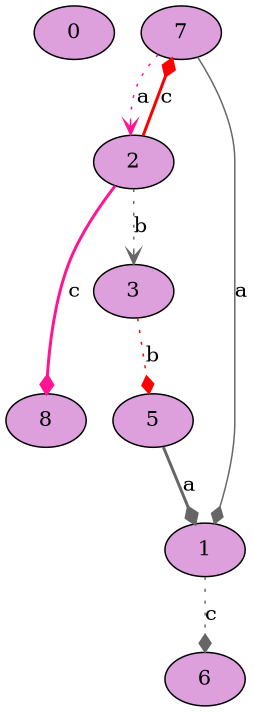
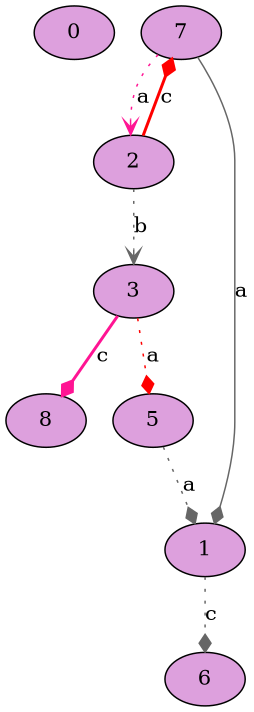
edge "2" -> "8": now "3" -> "8"
edge "3" -> "5": label "b" -> "a"
edge "5" -> "1": style bold -> dotted
